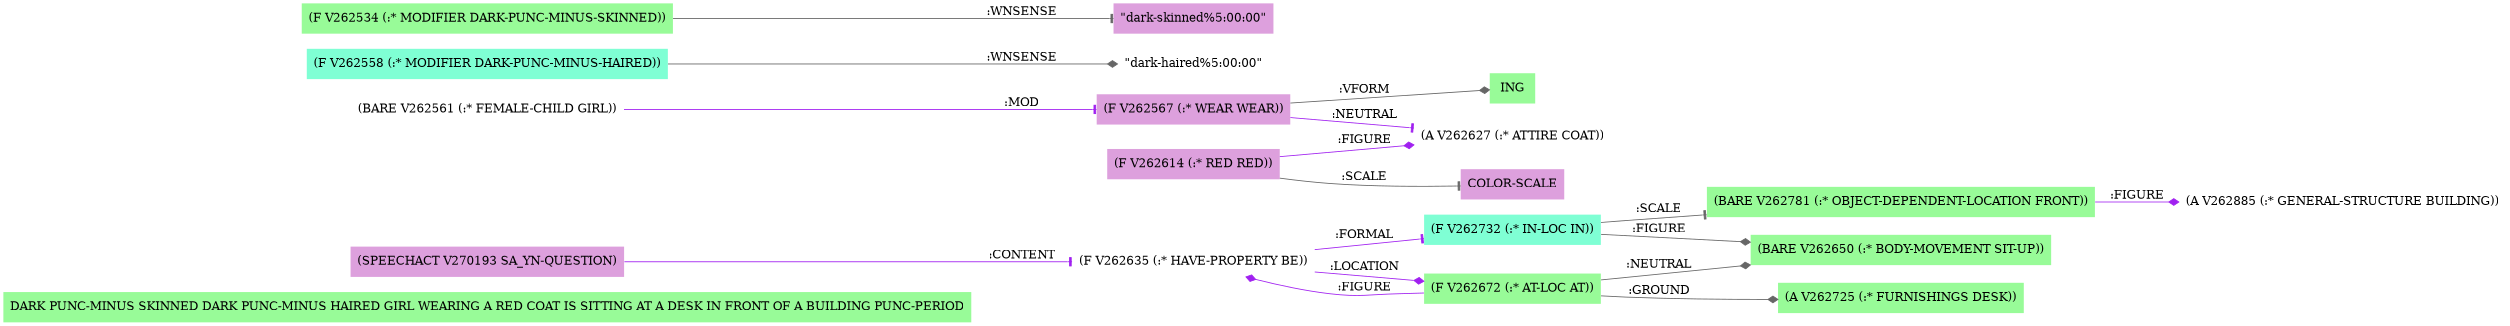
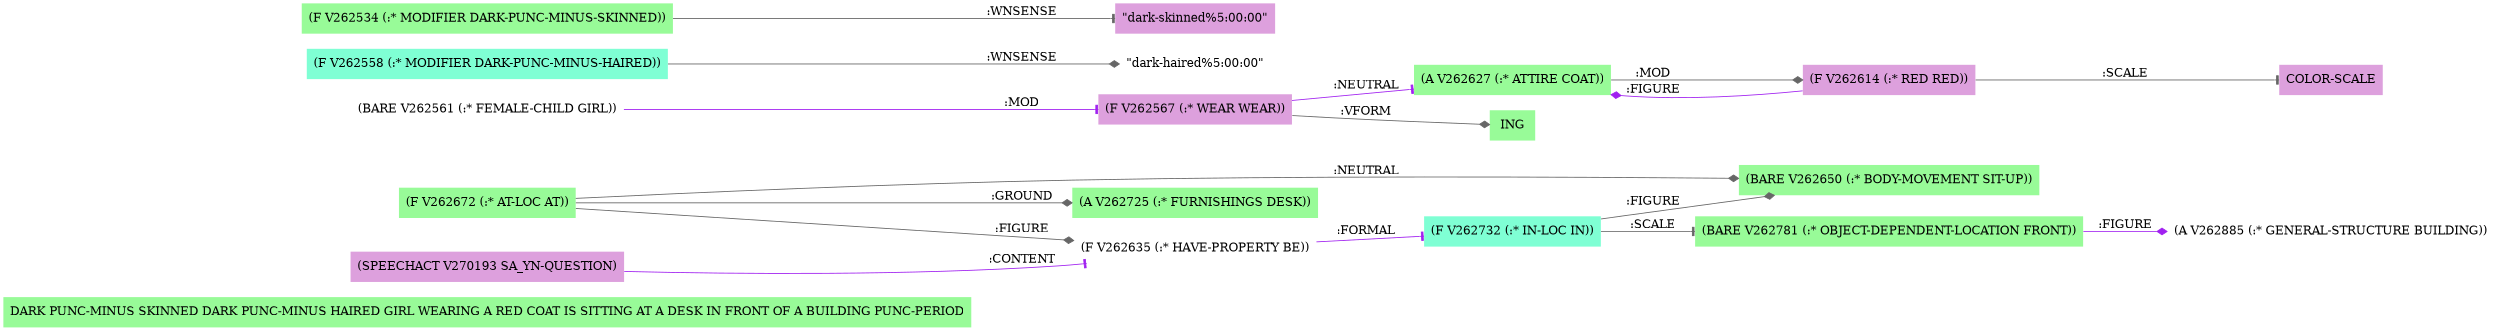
edge "(A V262627 (:* ATTIRE COAT))" -> "(F V262614 (:* RED RED))": added, label ":MOD"
node "(A V262627 (:* ATTIRE COAT))": fillcolor white -> palegreen
edge "(F V262635 (:* HAVE-PROPERTY BE))" -> "(F V262672 (:* AT-LOC AT))": removed, label ":LOCATION"
edge "(F V262672 (:* AT-LOC AT))" -> "(F V262635 (:* HAVE-PROPERTY BE))": color purple -> gray40
